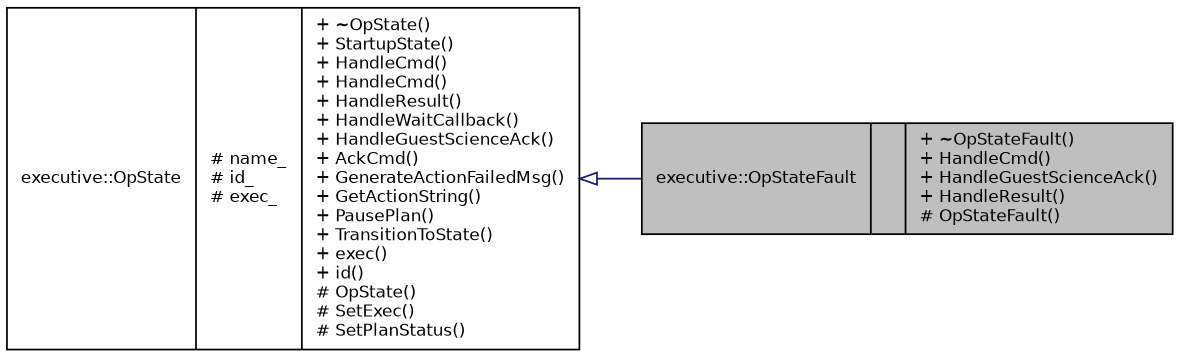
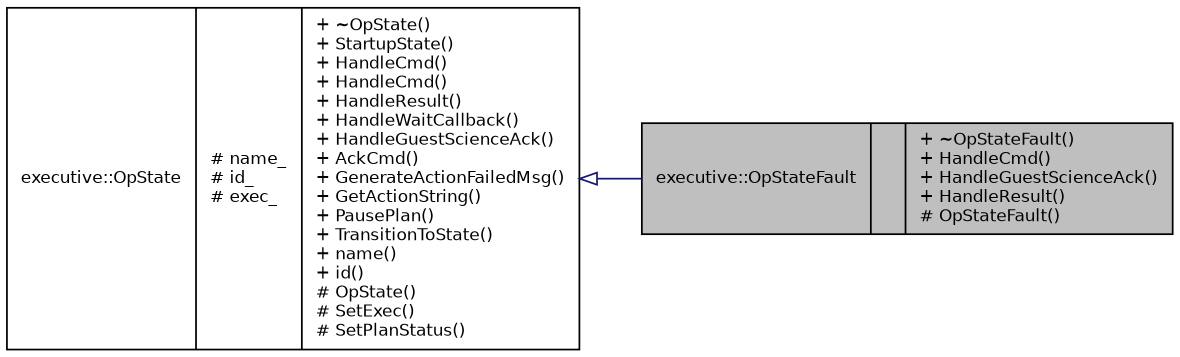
node "executive::OpState": text "+ exec()" -> "+ name()"
